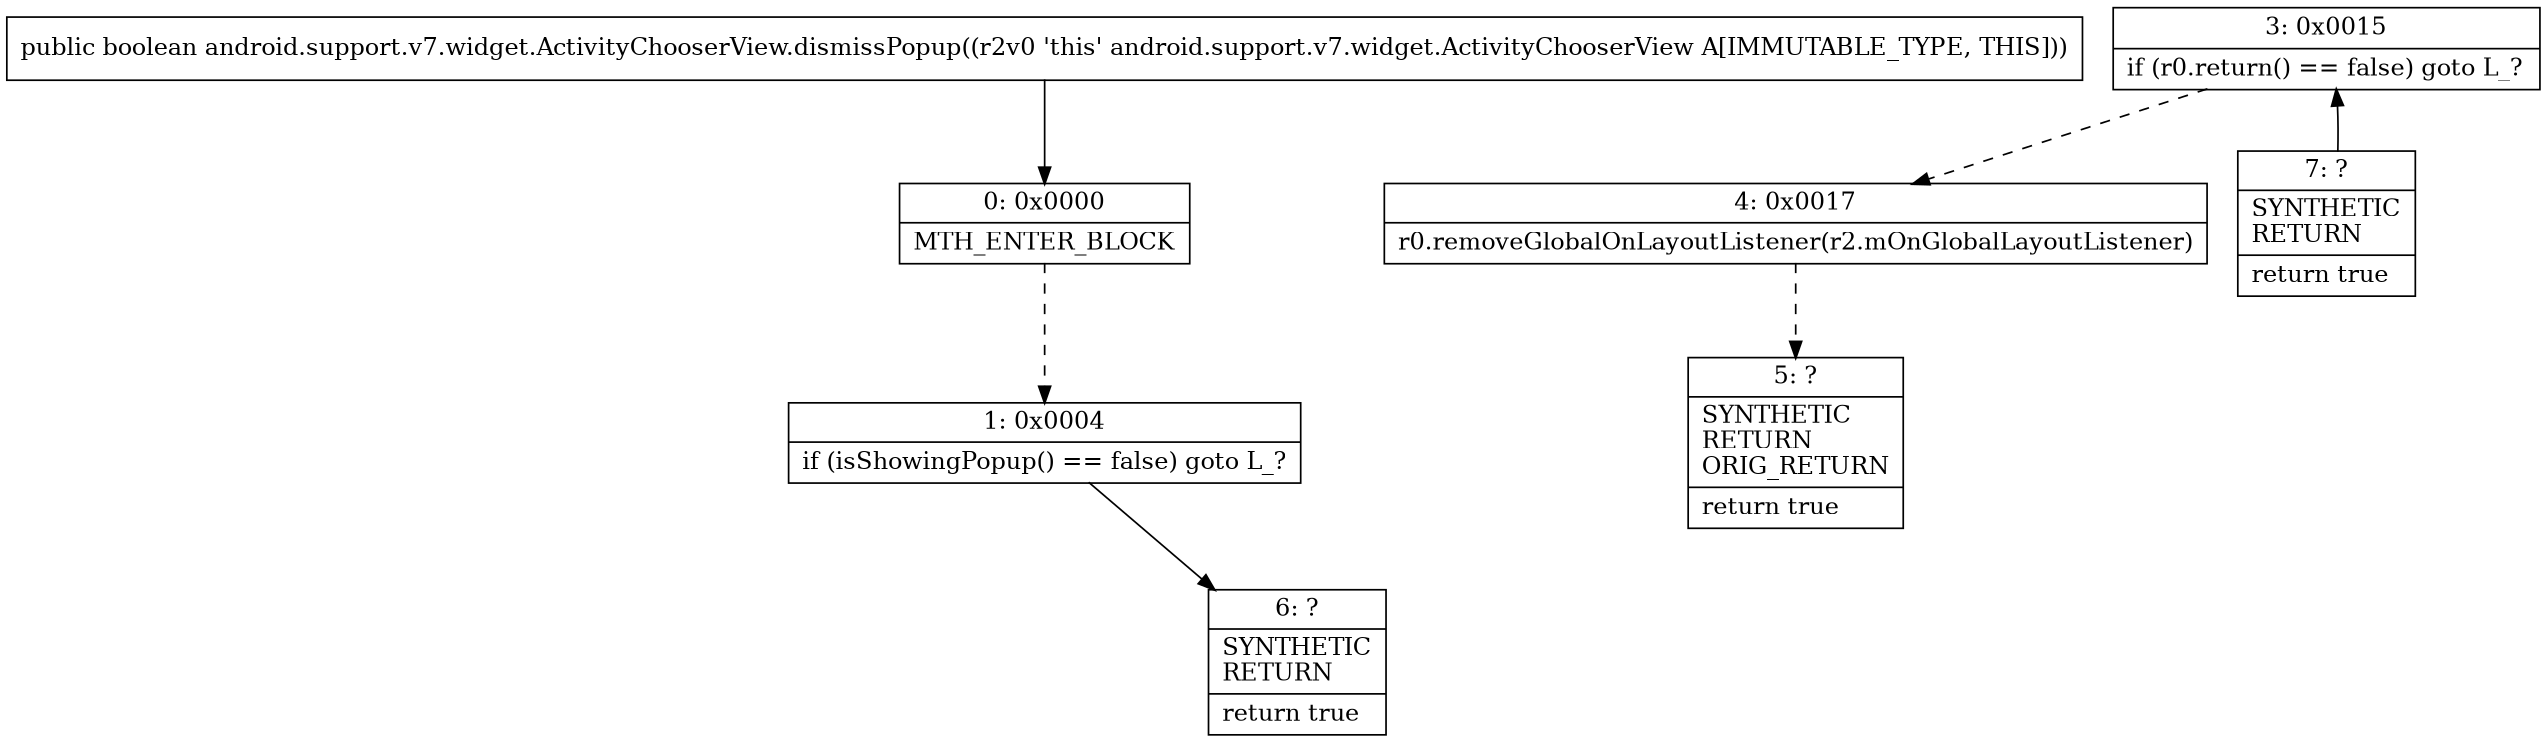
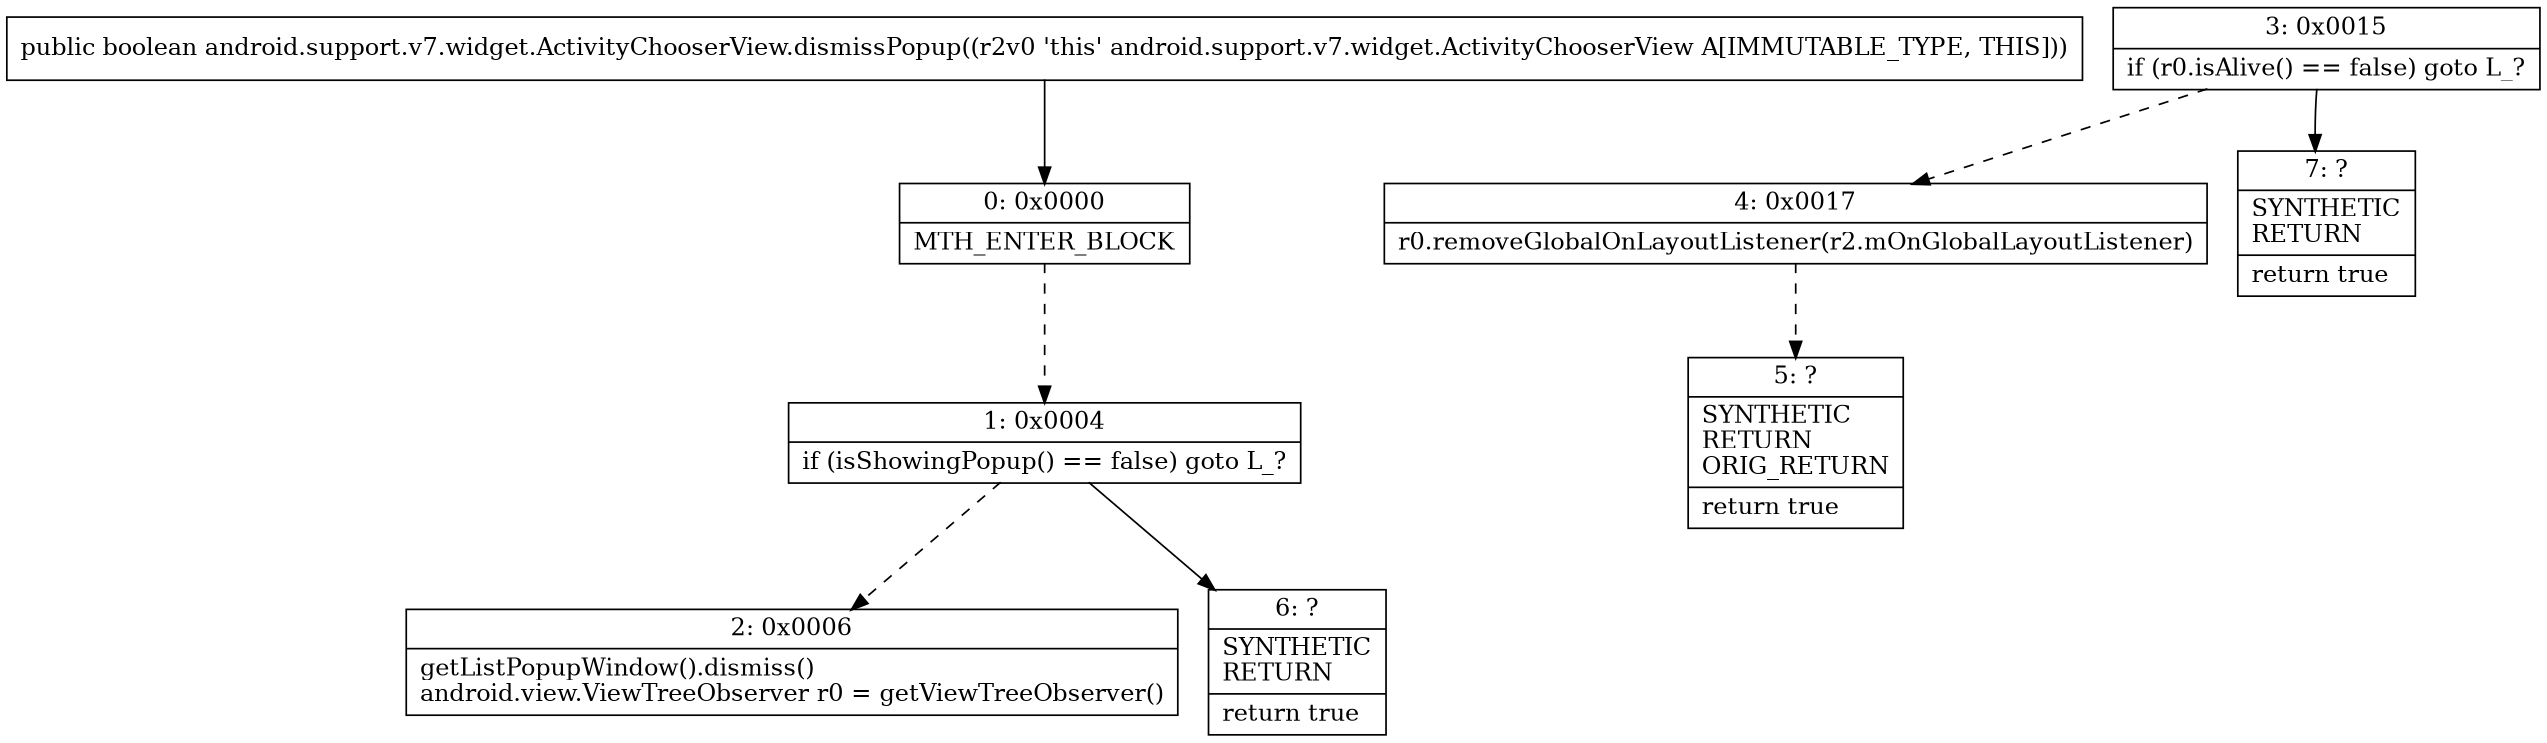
node "3: 0x0015": text "if (r0.return() == false) goto L_?" -> "if (r0.isAlive() == false) goto L_?"
edge "7: ?" -> "3: 0x0015": reversed
node "2: 0x0006": added
